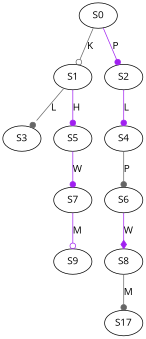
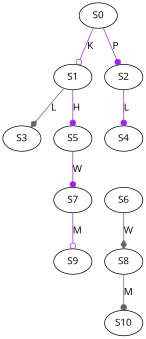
edge "S0" -> "S1": color gray40 -> purple
edge "S1" -> "S3": arrowhead dot -> diamond
edge "S4" -> "S6": removed, label "P"
edge "S6" -> "S8": color purple -> gray40
node "S17": label "S17" -> "S10"
